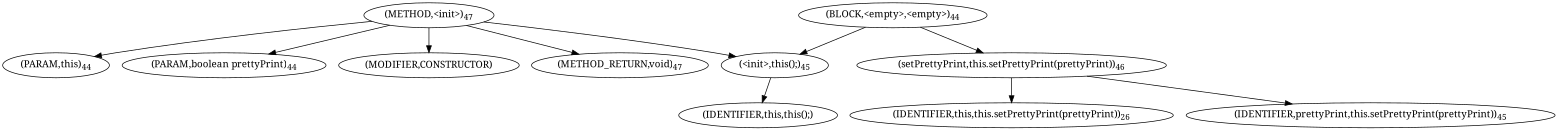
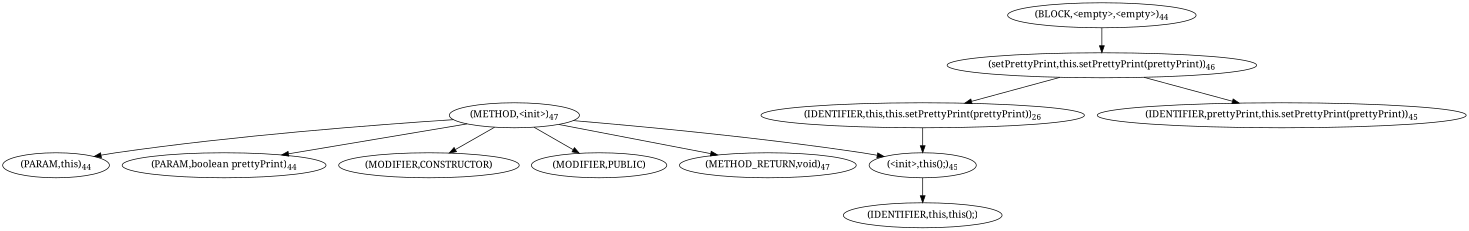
edge "(BLOCK,<empty>,<empty>)" -> "(<init>,this();)": now "(IDENTIFIER,this,this.setPrettyPrint(prettyPrint))" -> "(<init>,this();)"
node "(MODIFIER,PUBLIC)": added
